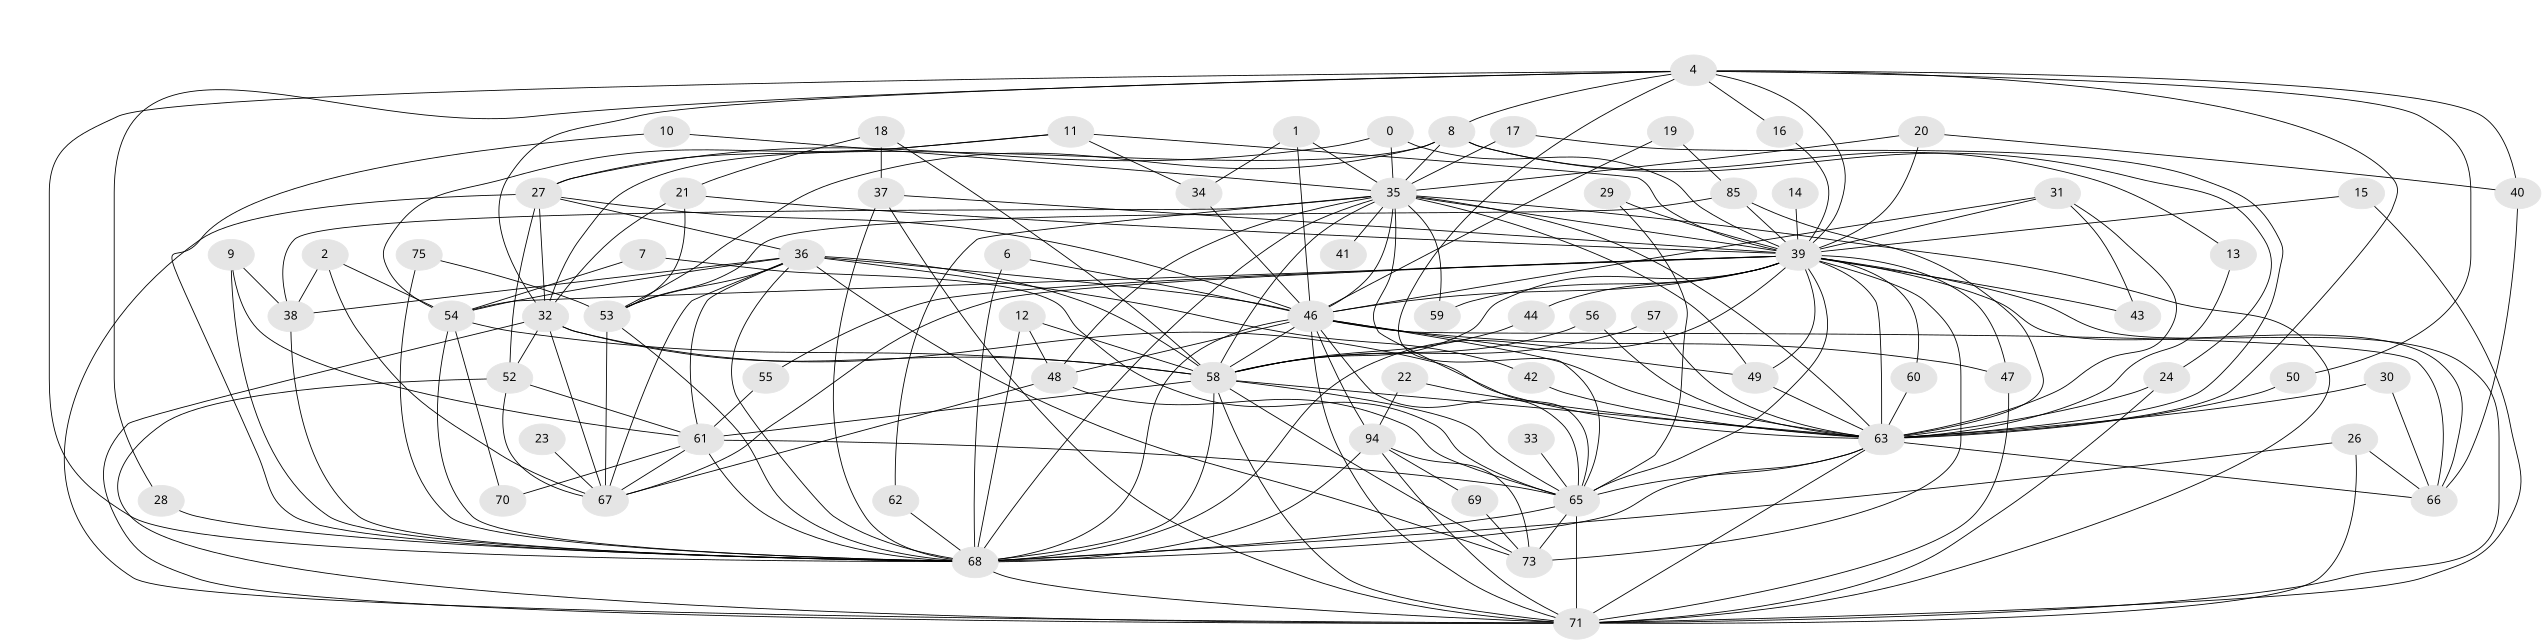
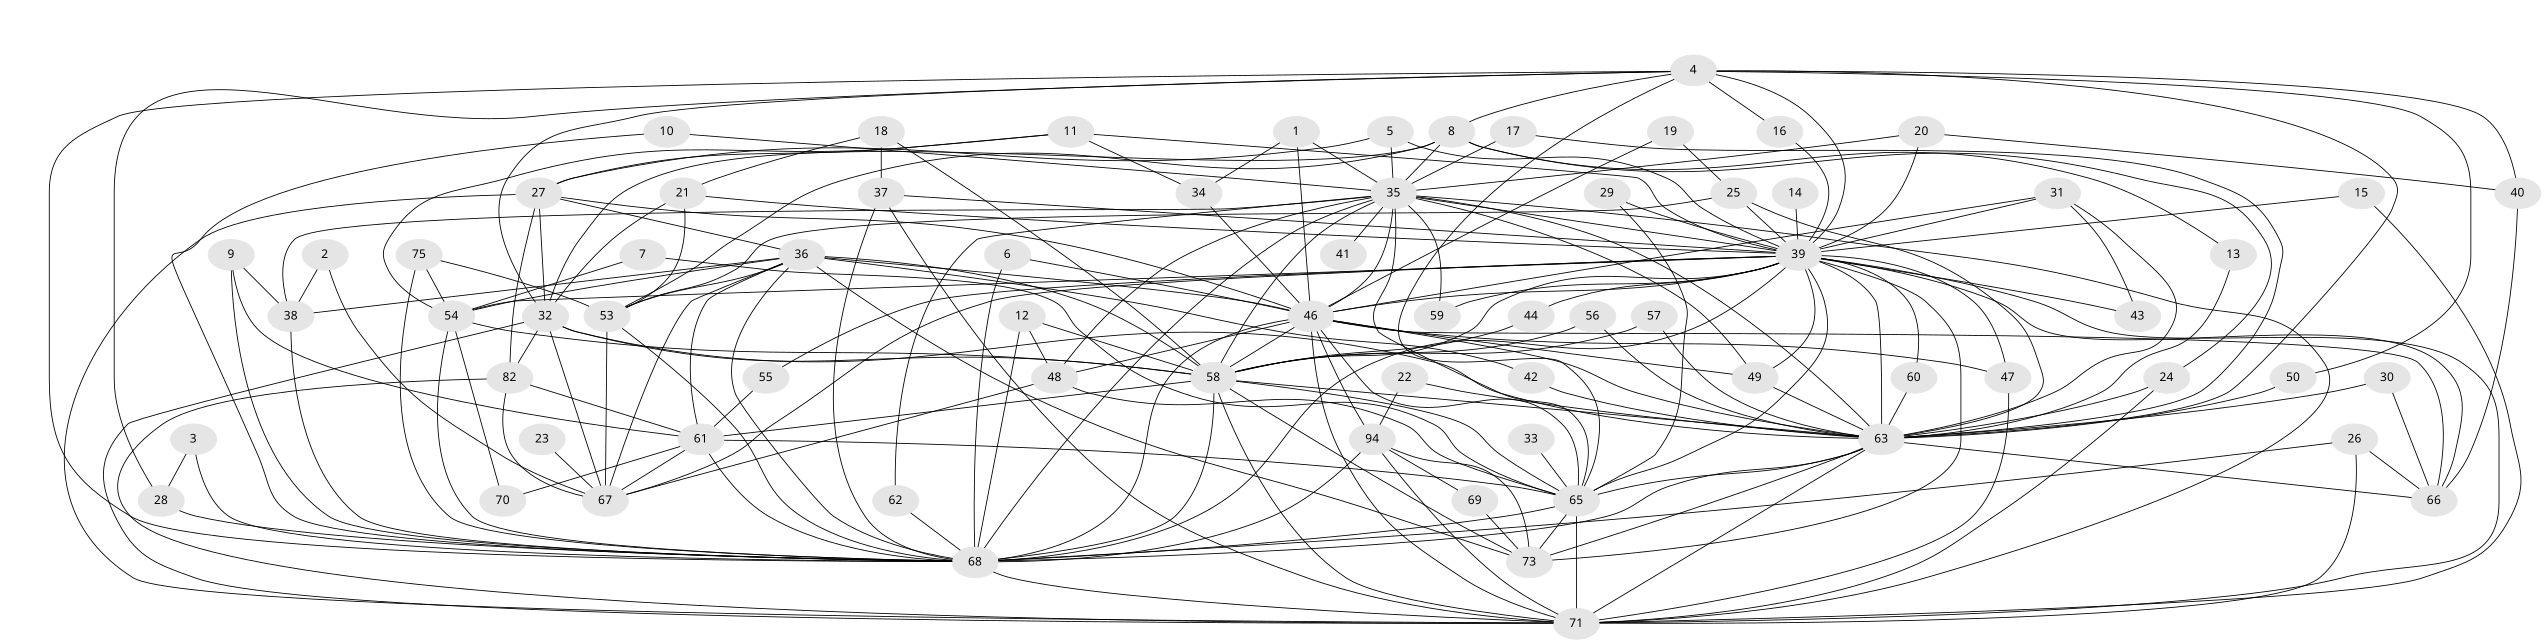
node "0": label "0" -> "5"
node "85": label "85" -> "25"
edge "2" -- "54": now "75" -- "54"
node "52": label "52" -> "82"
node "3": added
edge "63" -- "73": added
